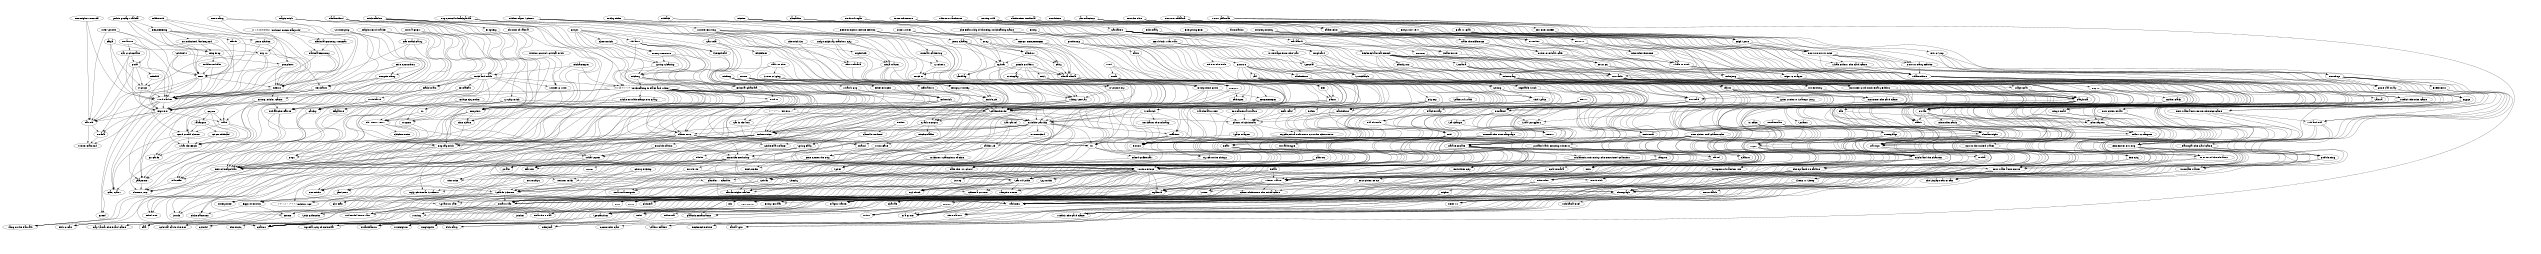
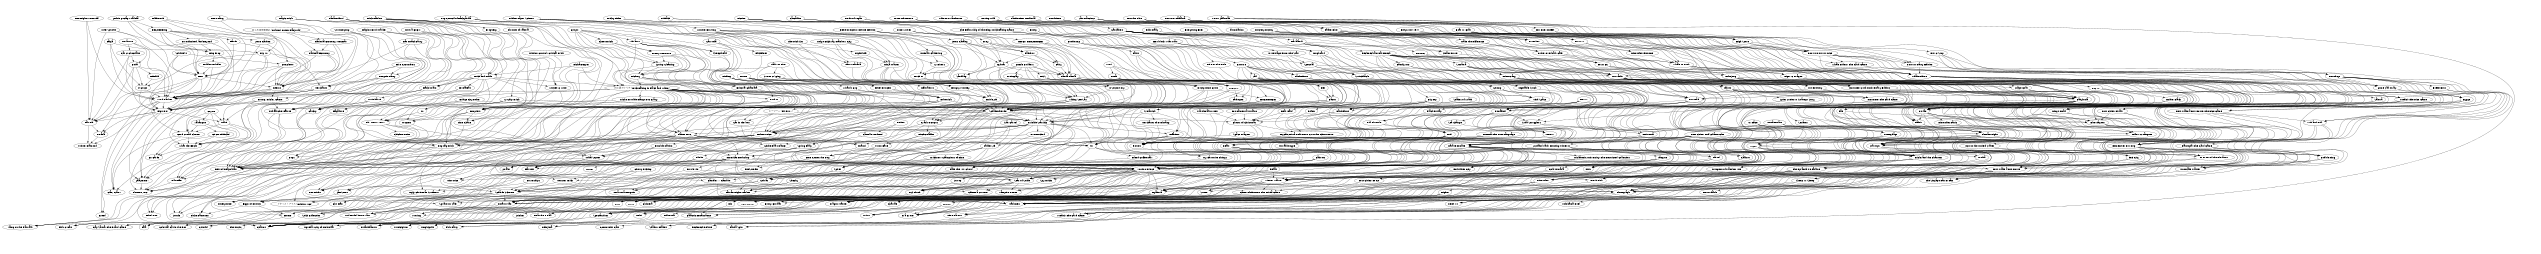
edge "Aristocracy" -> "Axio Rota": now "Soda Smugglers" -> "Axio Rota"
